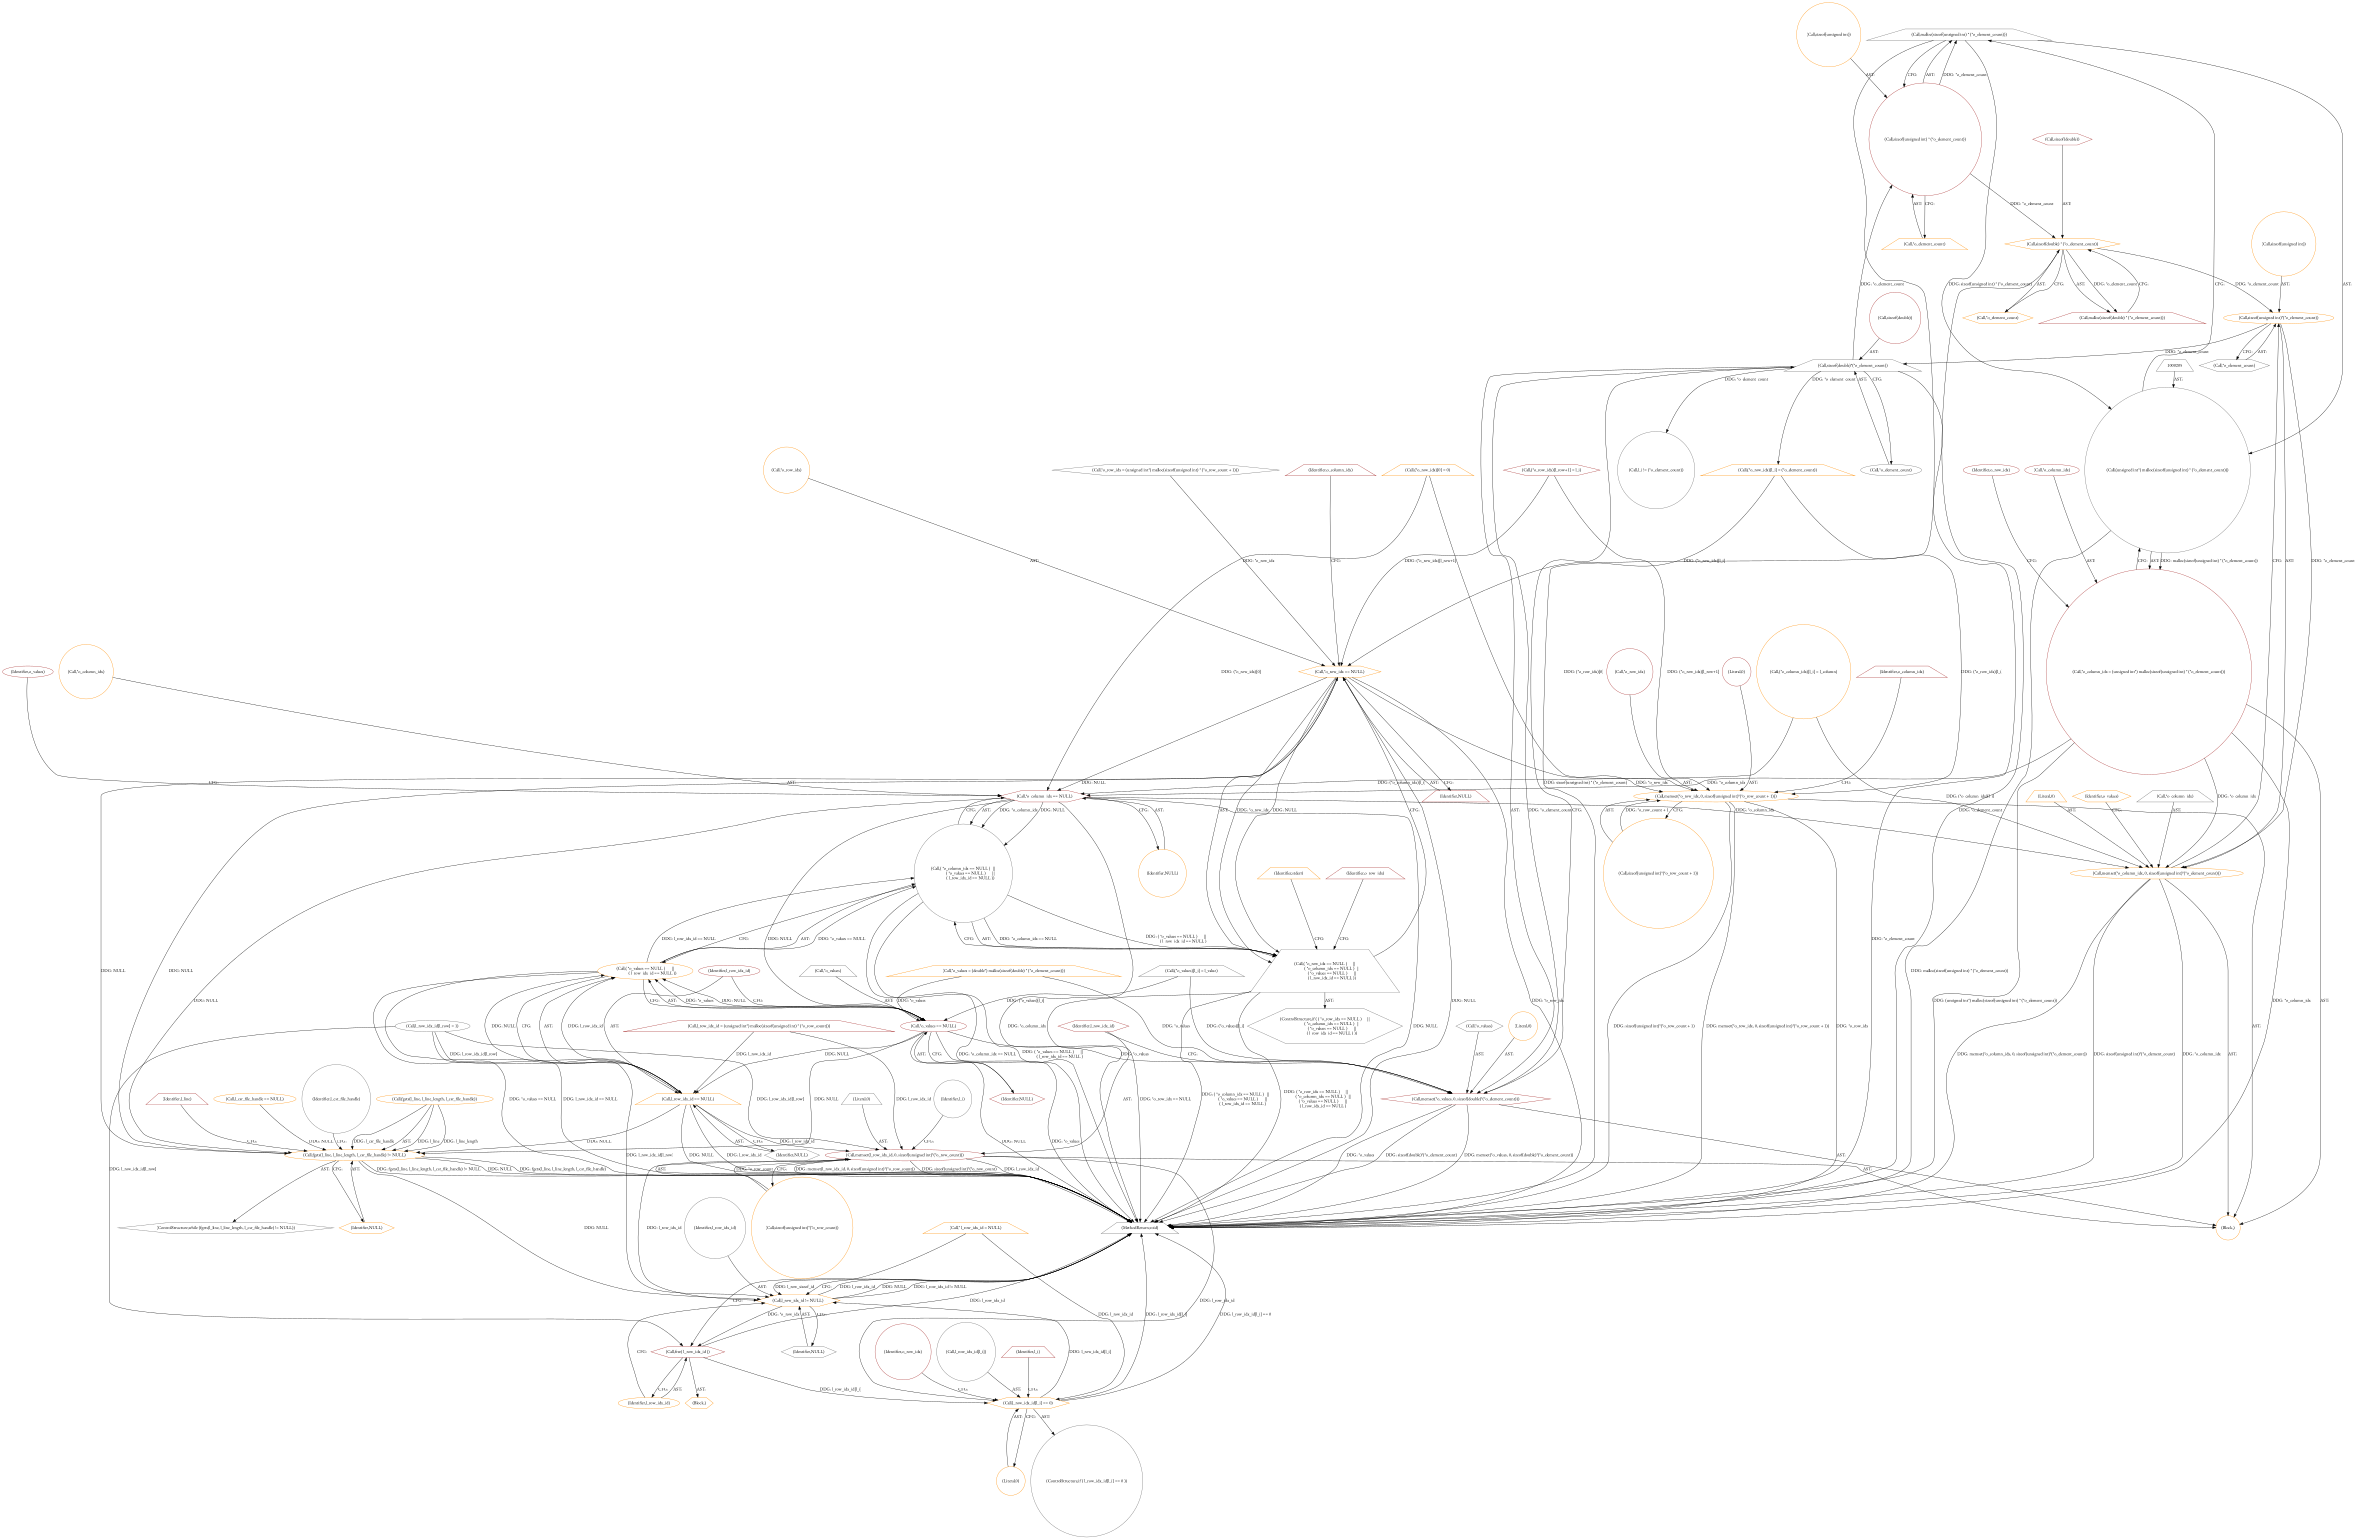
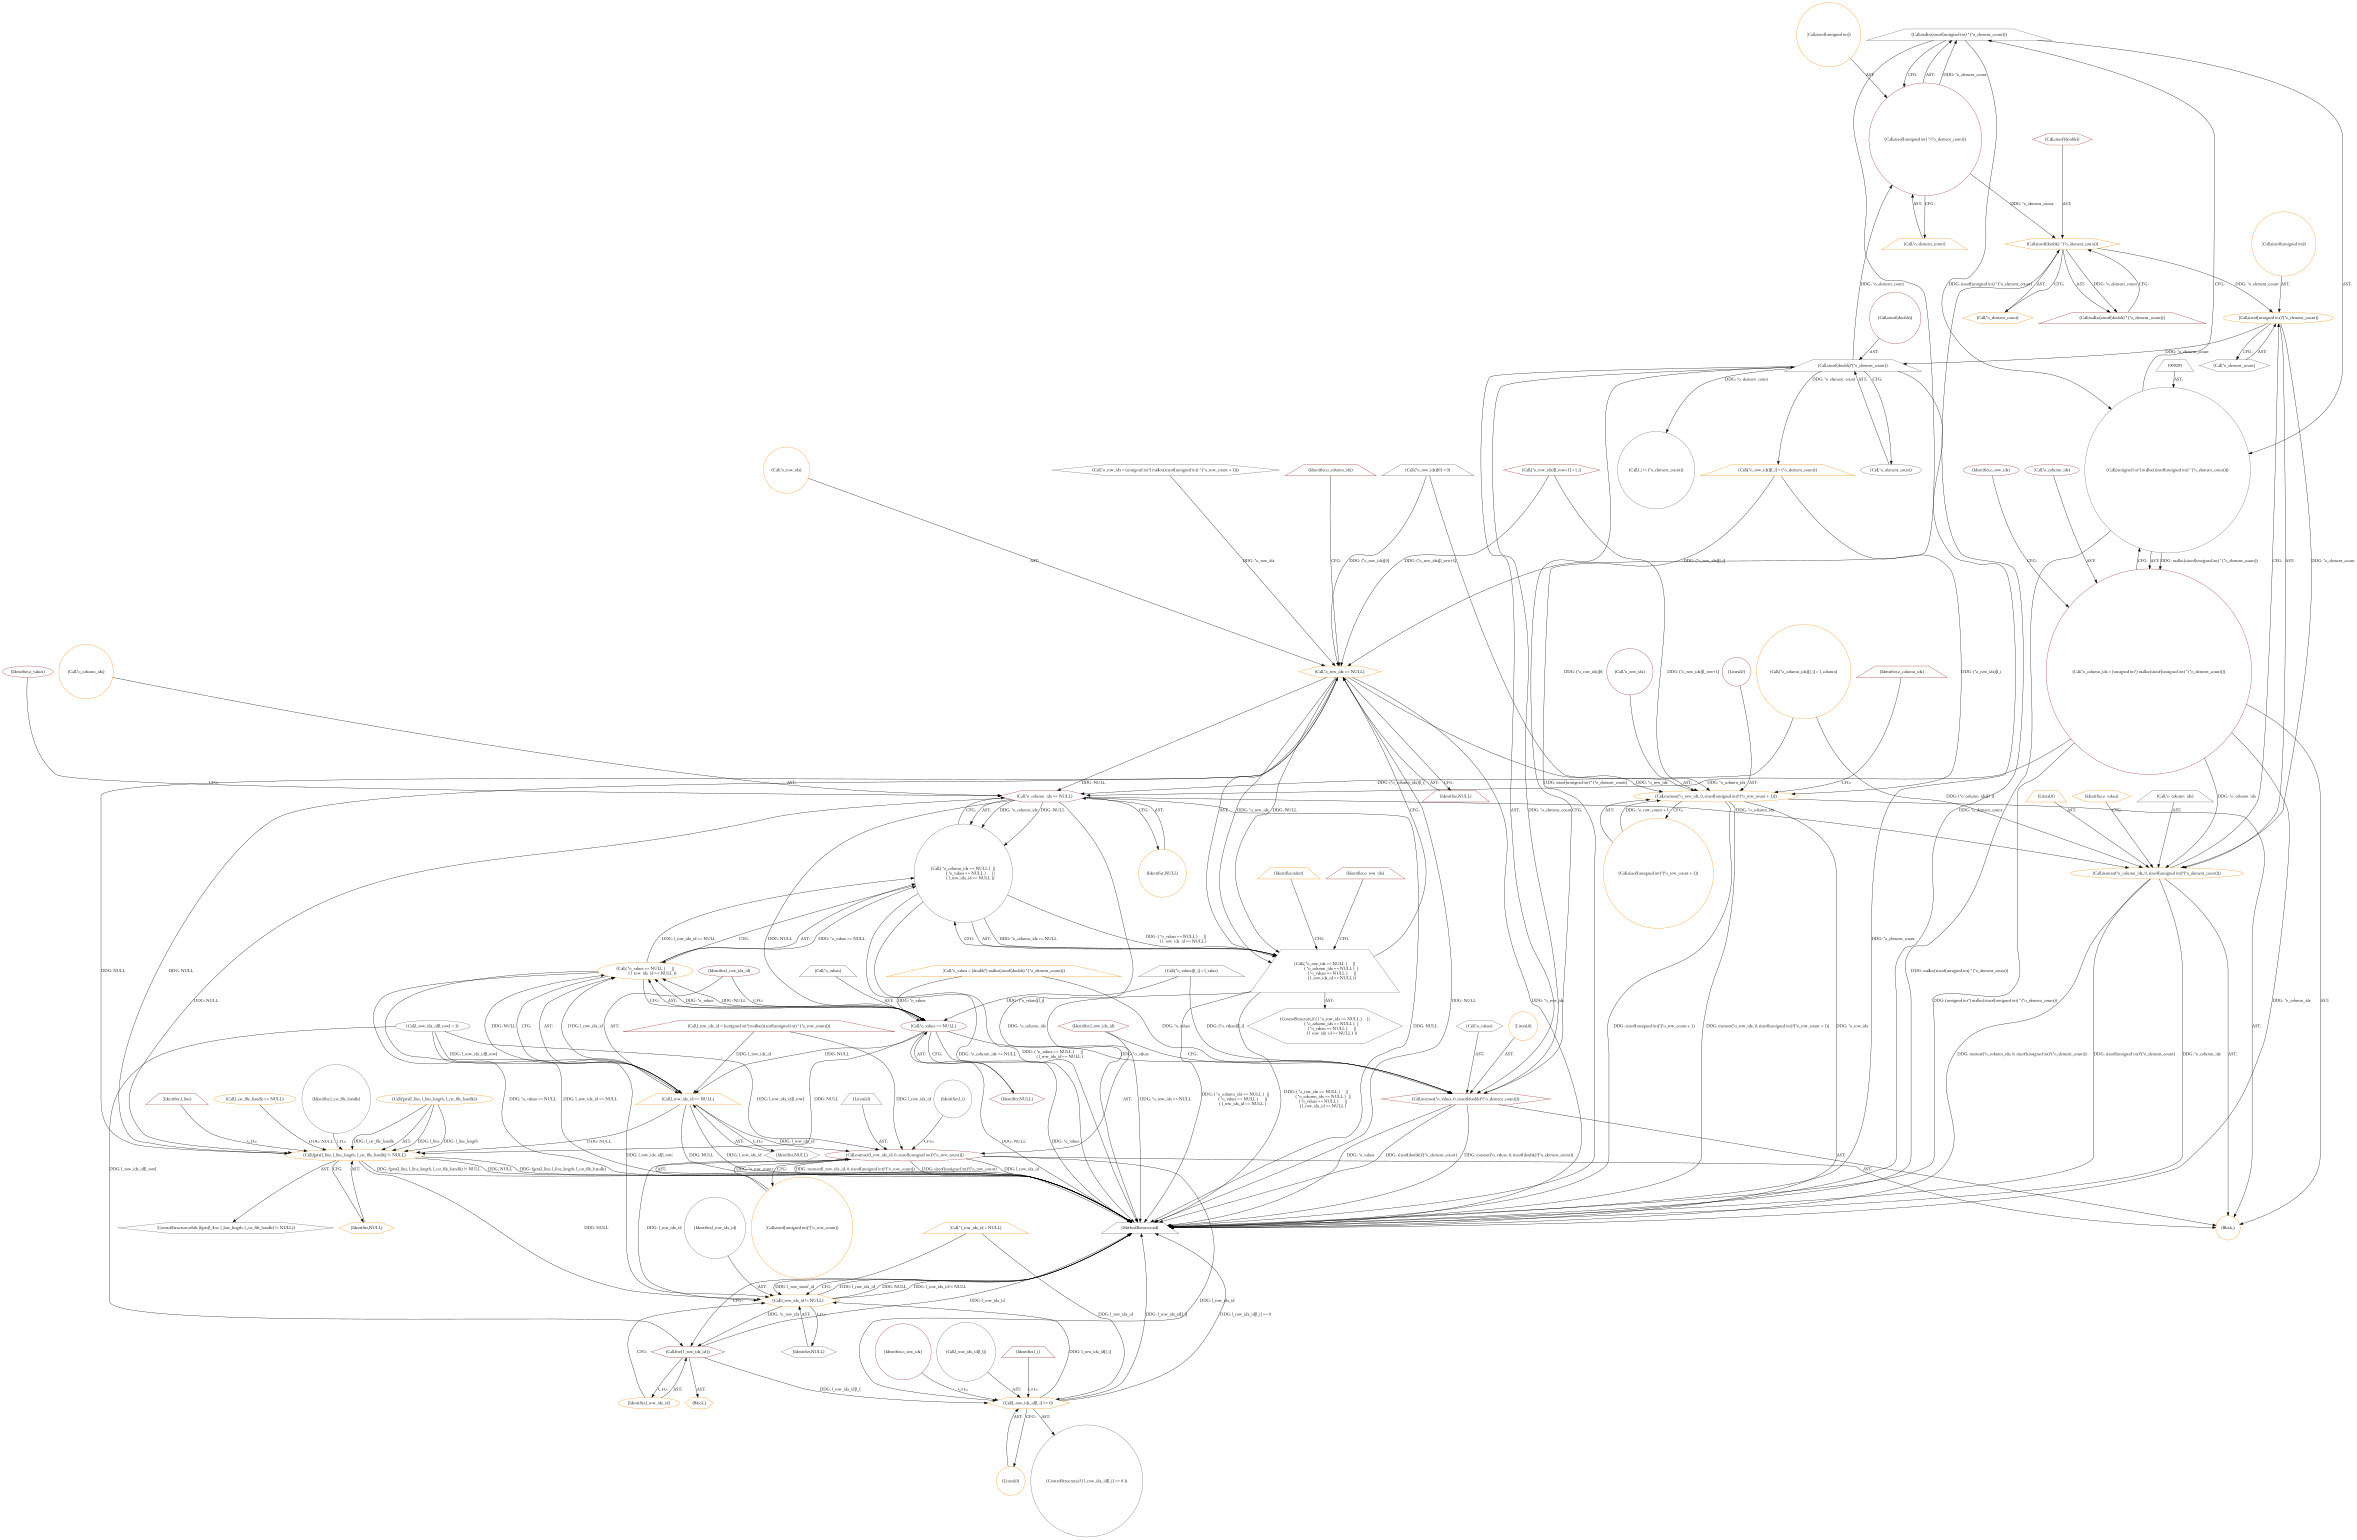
node "(Call,(*o_row_idx)[0] = 0)": color darkorange -> gray40
edge "(Call,(*o_row_idx)[0] = 0)" -> "(Call,*o_column_idx == NULL)": now "(Call,(*o_row_idx)[0] = 0)" -> "(Call,*o_row_idx == NULL)"
